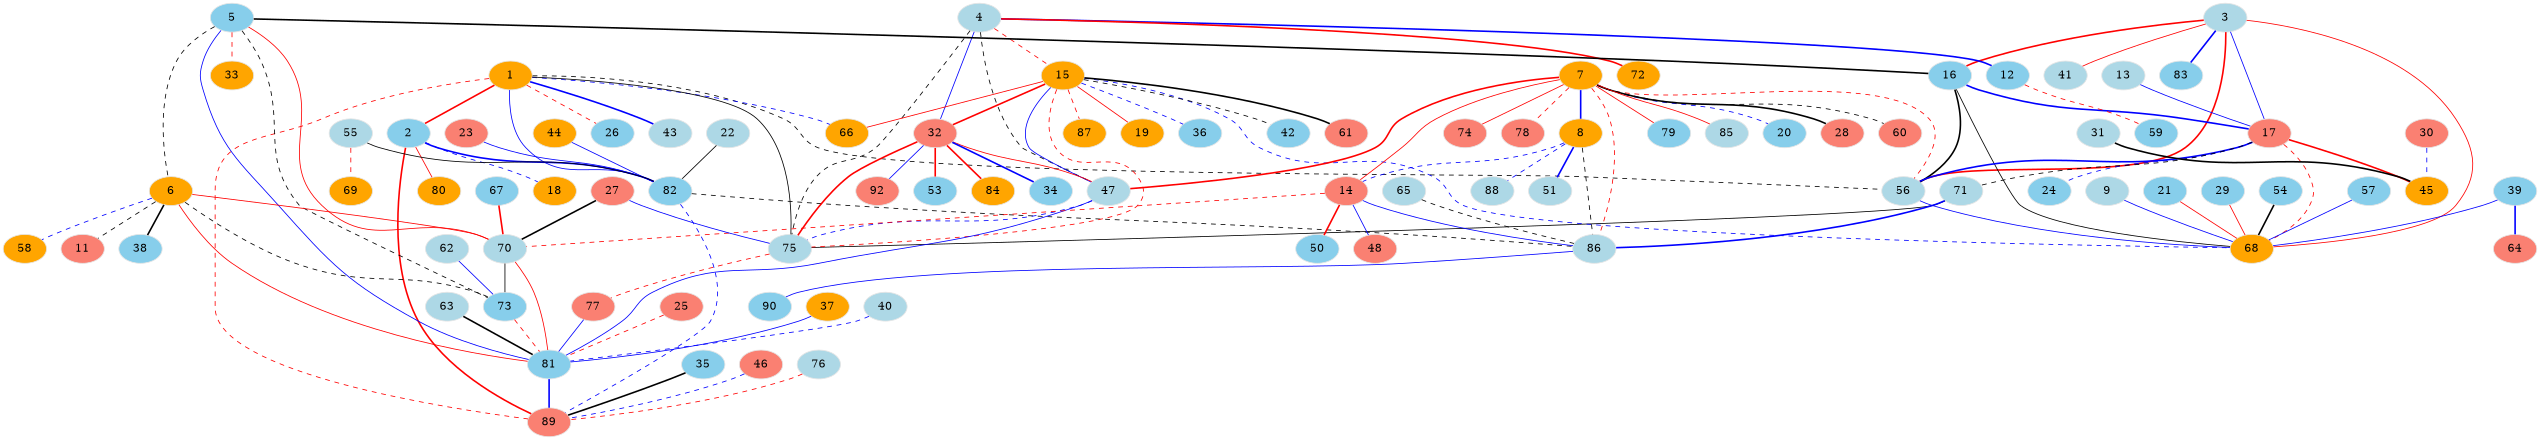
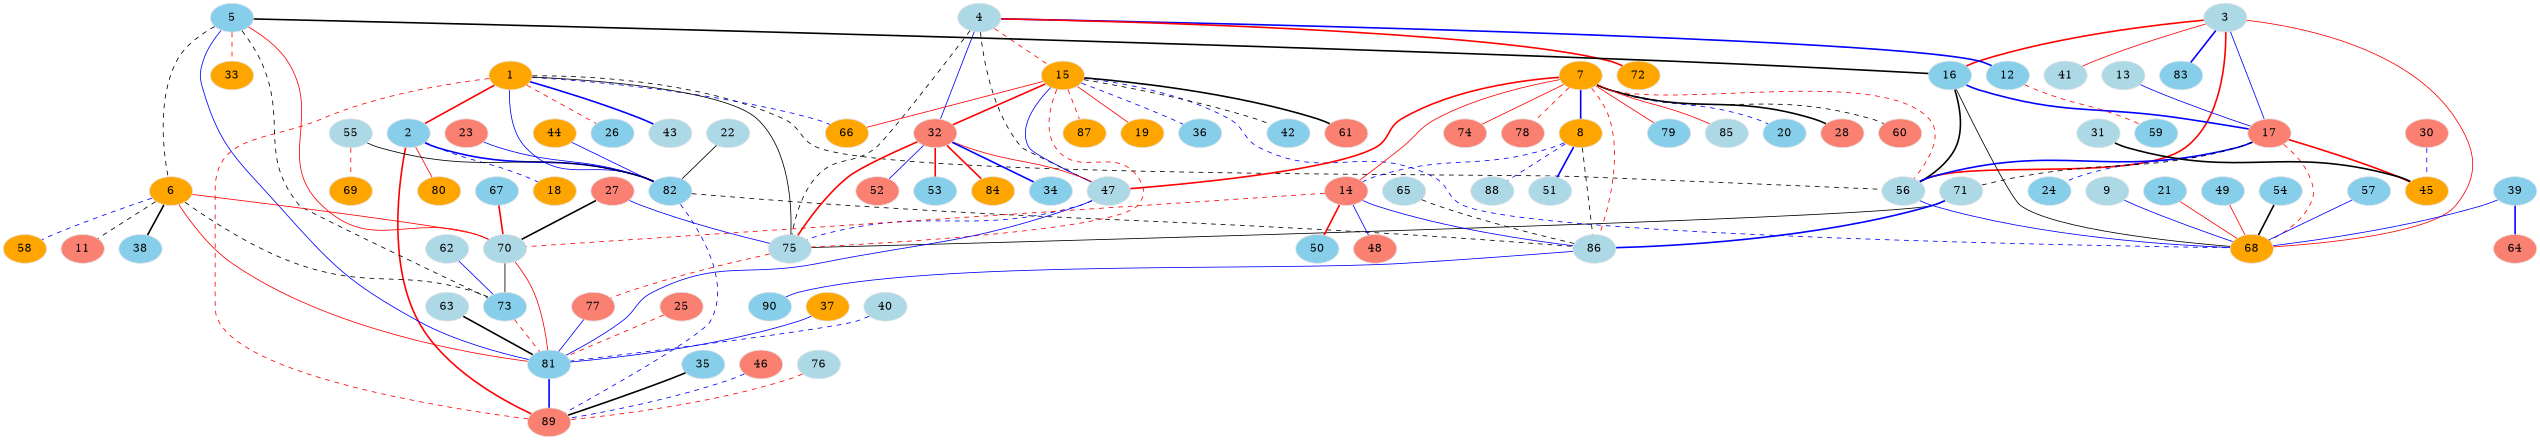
node "92": label "92" -> "52"
node "29": label "29" -> "49"
